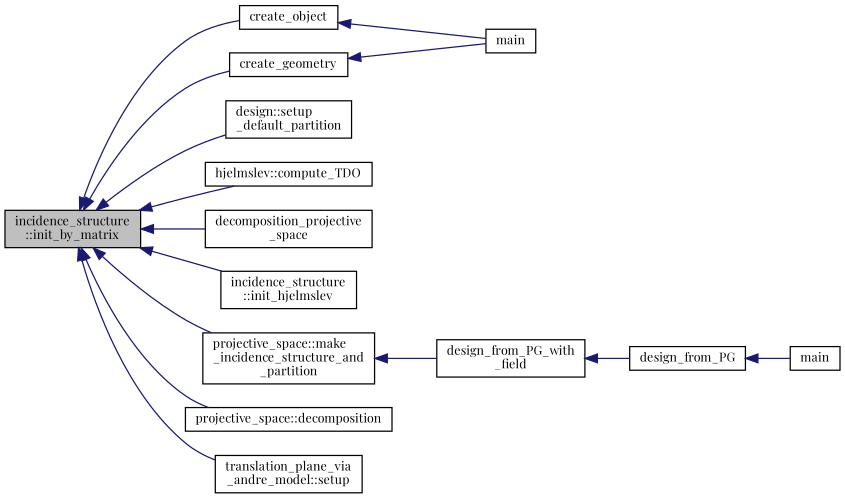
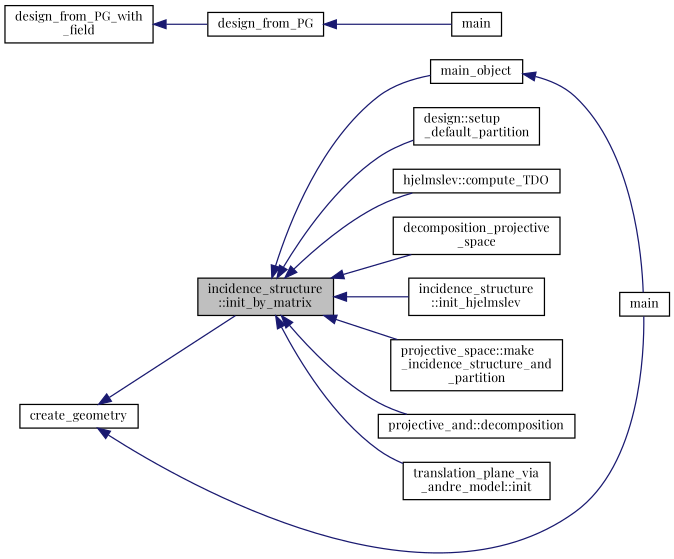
node "create_object": label "create_object" -> "main_object"
edge "create_geometry" -> "incidence_structure ::init_by_matrix": reversed
edge "design_from_PG_with _field" -> "projective_space::make _incidence_structure_and _partition": removed
node "projective_space::decomposition": label "projective_space::decomposition" -> "projective_and::decomposition"
node "translation_plane_via _andre_model::setup": label "translation_plane_via _andre_model::setup" -> "translation_plane_via _andre_model::init"
